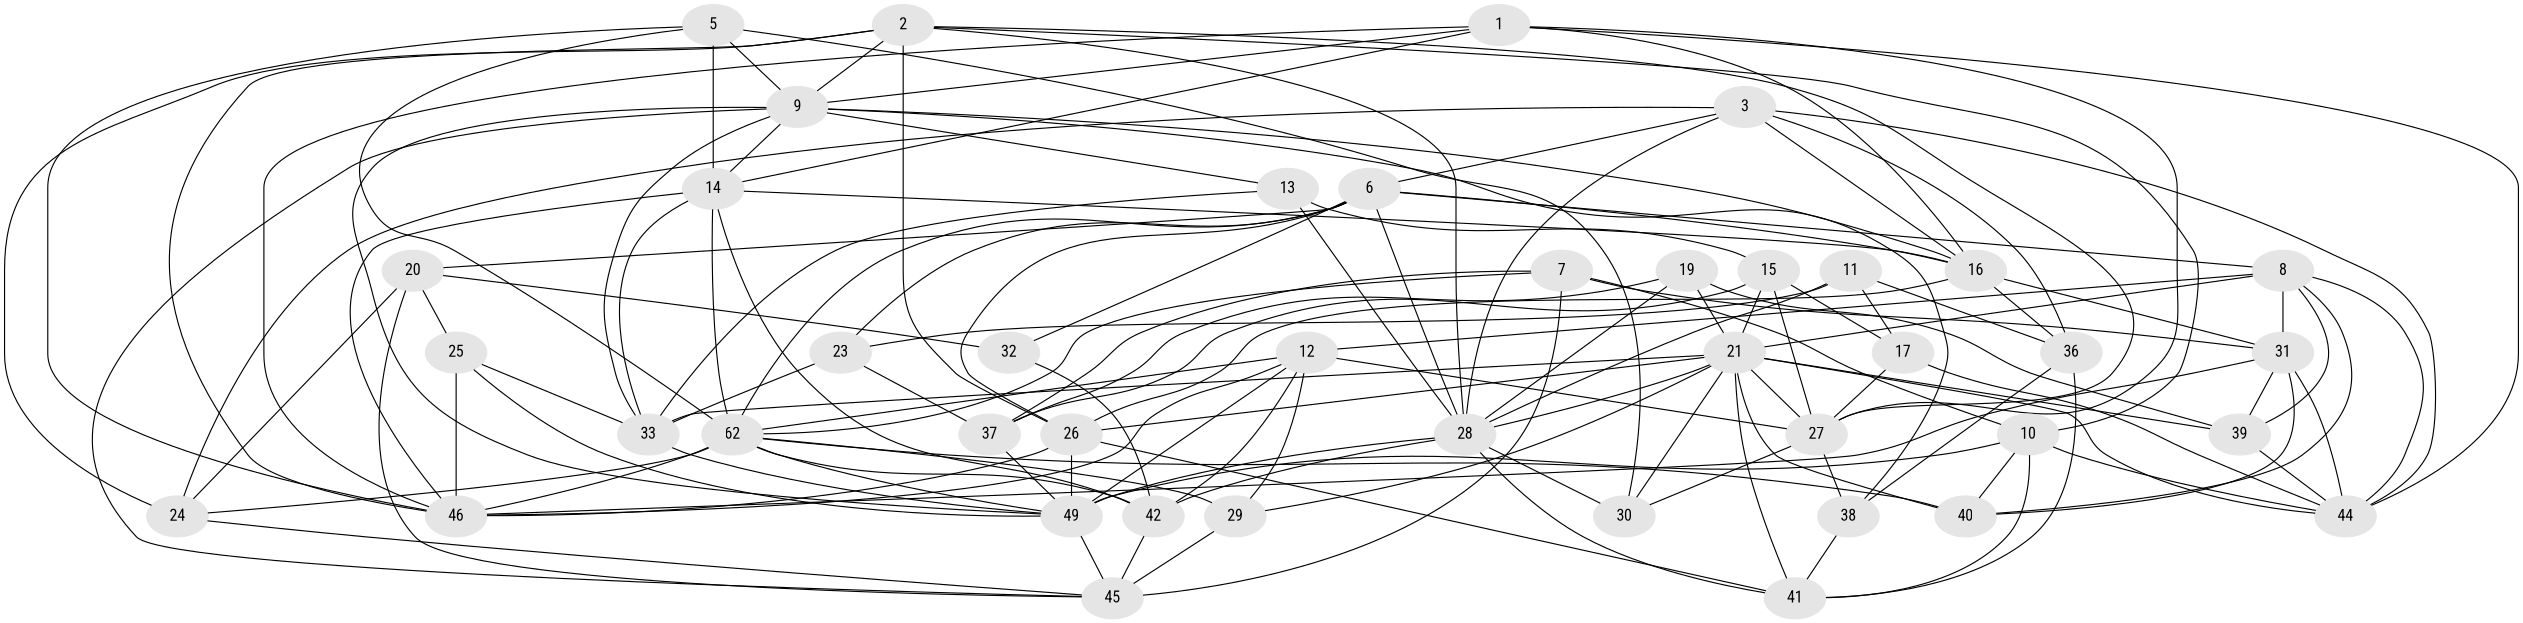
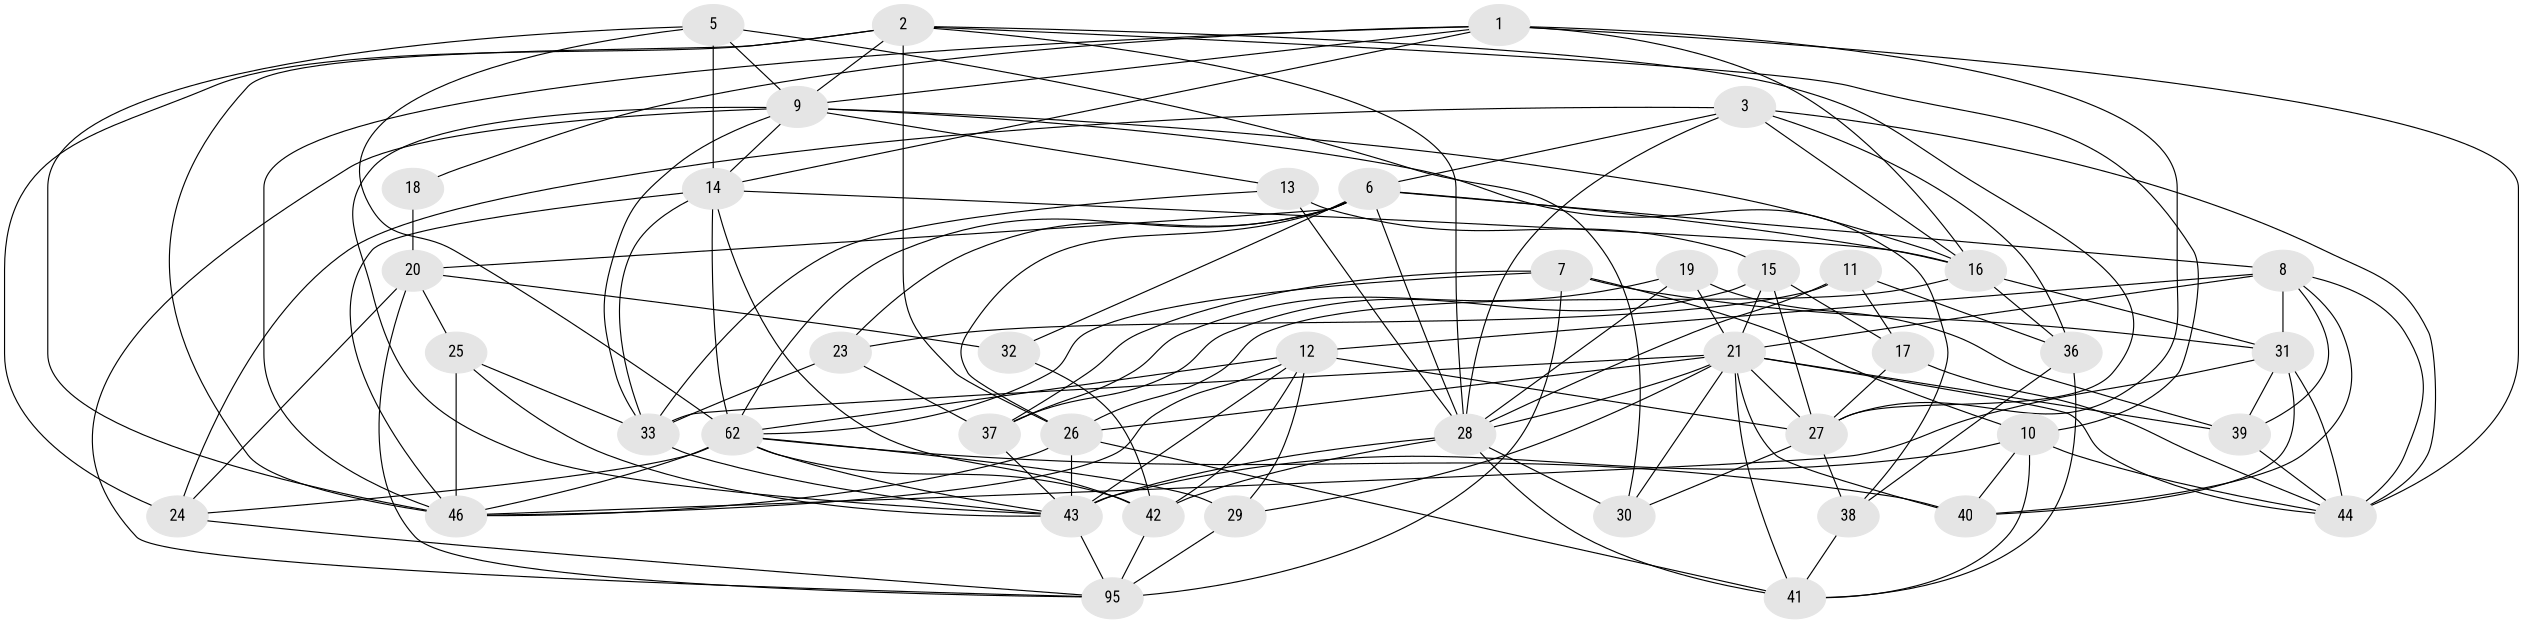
node "18": added
node "49": label "49" -> "43"
node "45": label "45" -> "95"
